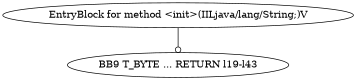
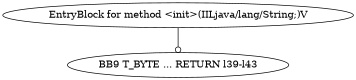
node "BB9 T_BYTE ... RETURN l19-l43": label "BB9 T_BYTE ... RETURN l19-l43" -> "BB9 T_BYTE ... RETURN l39-l43"
